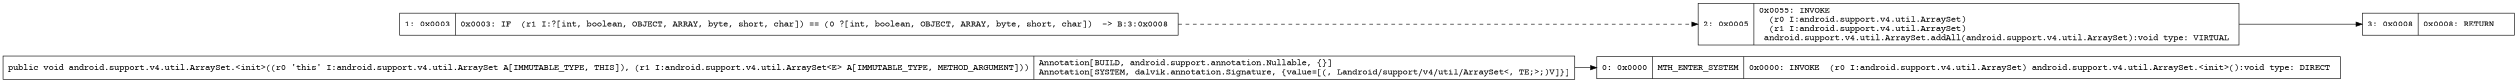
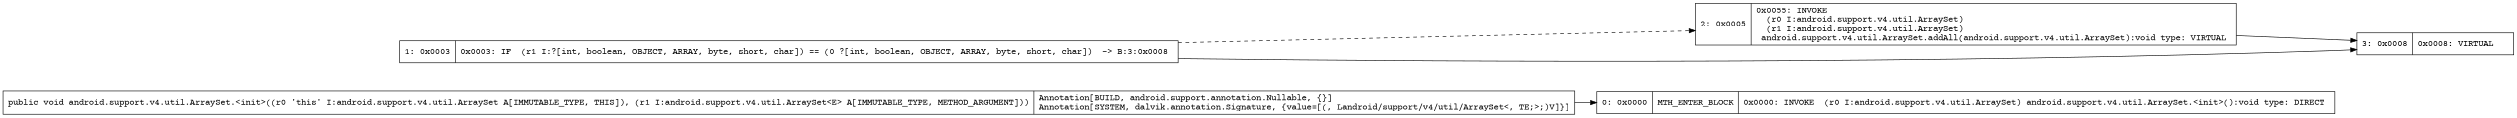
node "3: 0x0008": text "0x0008: RETURN" -> "0x0008: VIRTUAL"
edge "1: 0x0003" -> "3: 0x0008": added
node "0: 0x0000": text "MTH_ENTER_SYSTEM" -> "MTH_ENTER_BLOCK"
